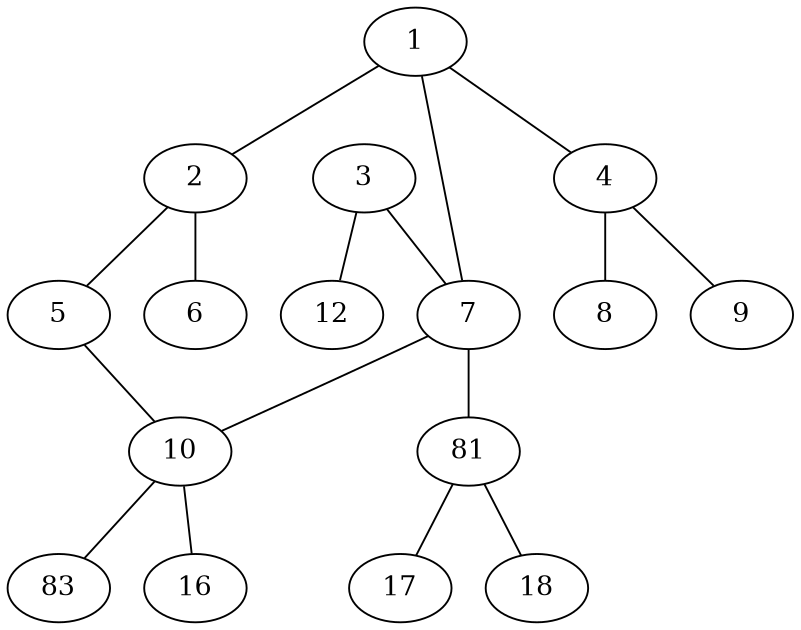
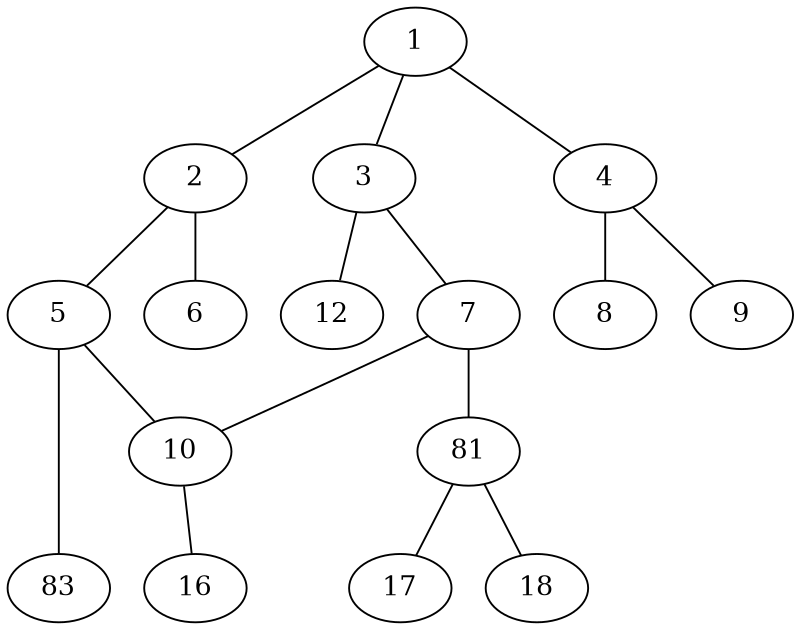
edge "1" -- "7": now "1" -- "3"
edge "10" -- "83": now "5" -- "83"
